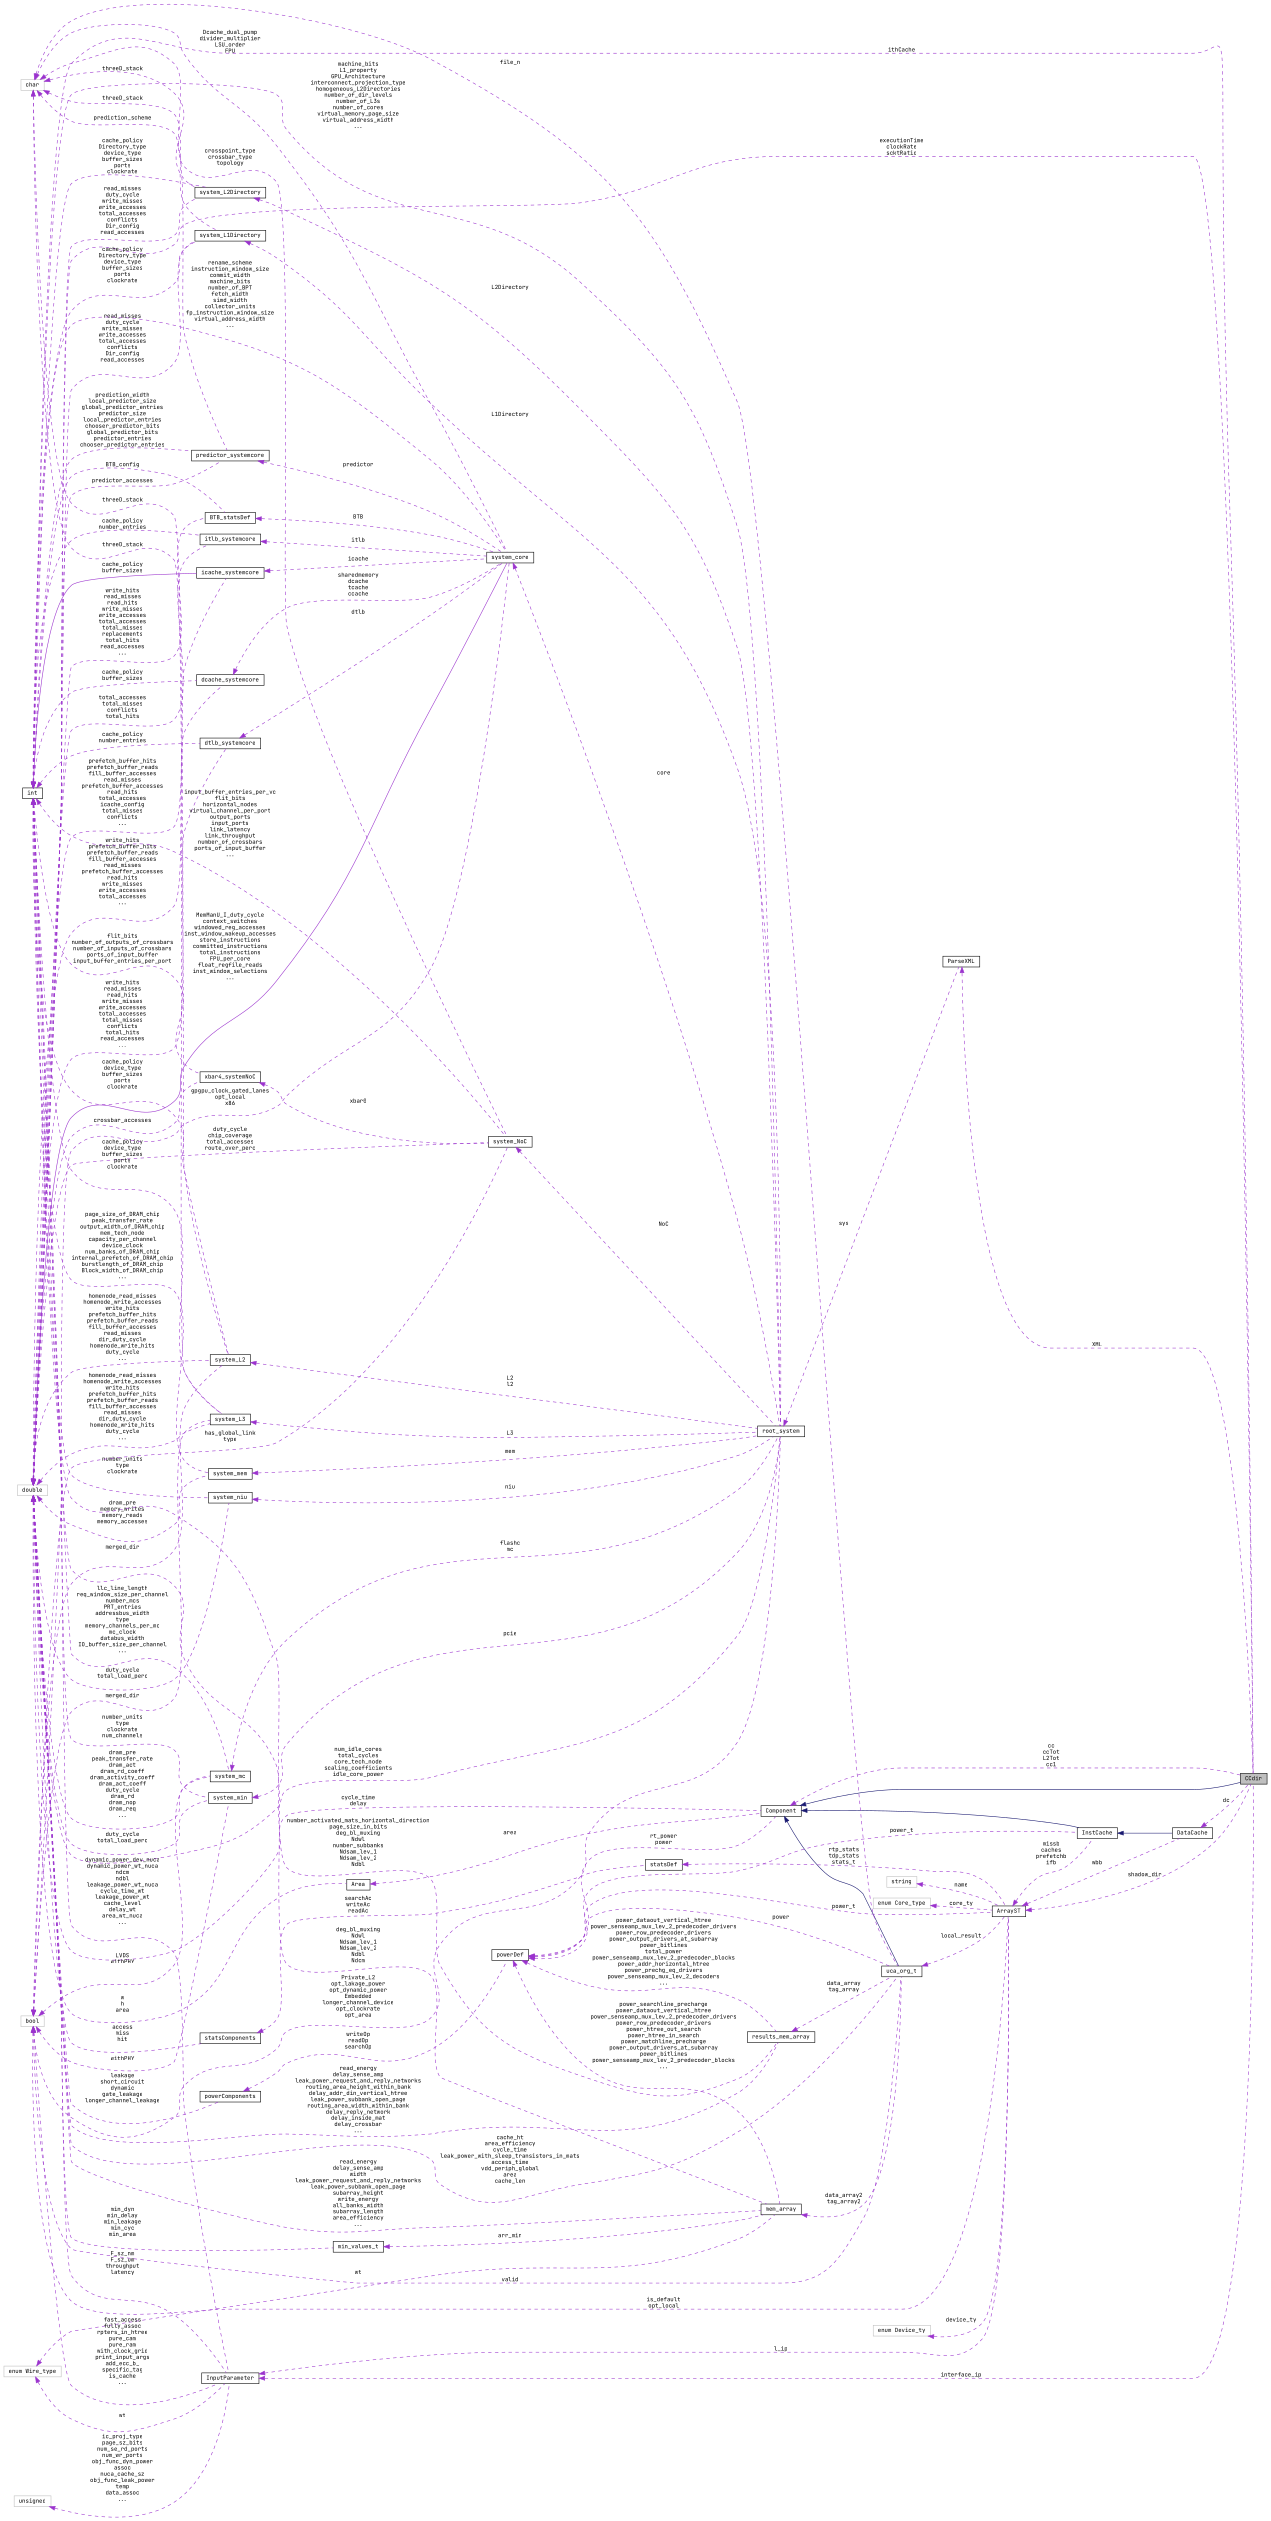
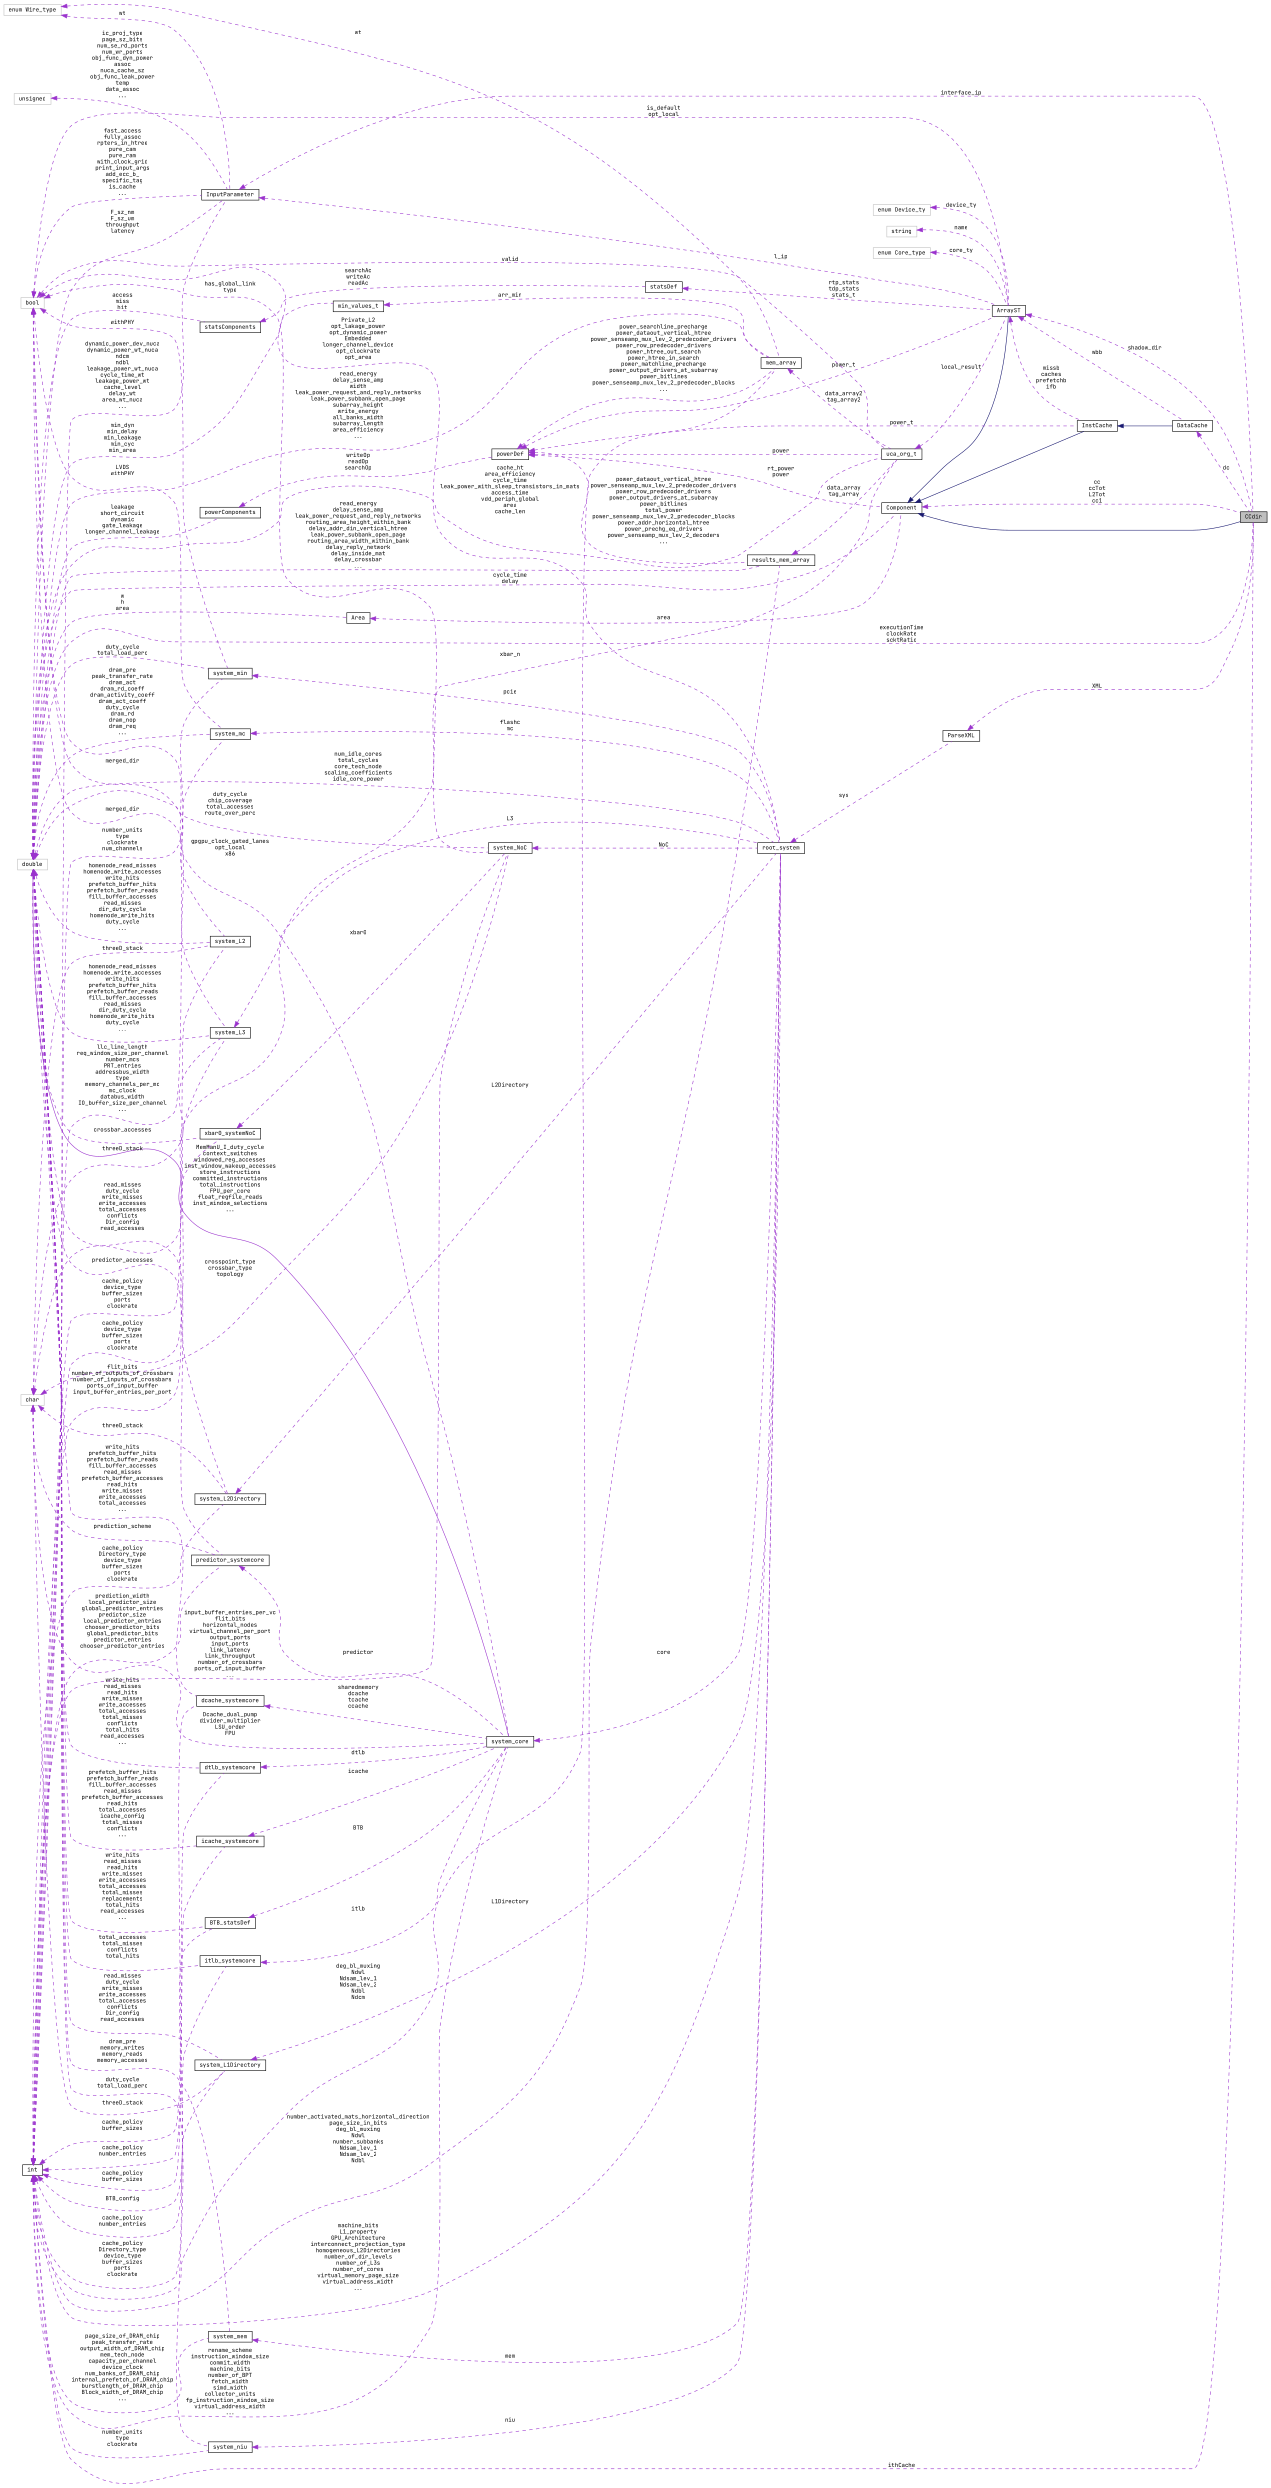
edge "uca_org_t" -> "char": label "file_n" -> "xbar_n"
edge "icache_systemcore" -> "int": style solid -> dashed
node "xbar4_systemNoC": label "xbar4_systemNoC" -> "xbar0_systemNoC"
edge "root_system" -> "system_L2": removed, label "L2 l2"
edge "uca_org_t" -> "Component": now "ArrayST" -> "Component"
